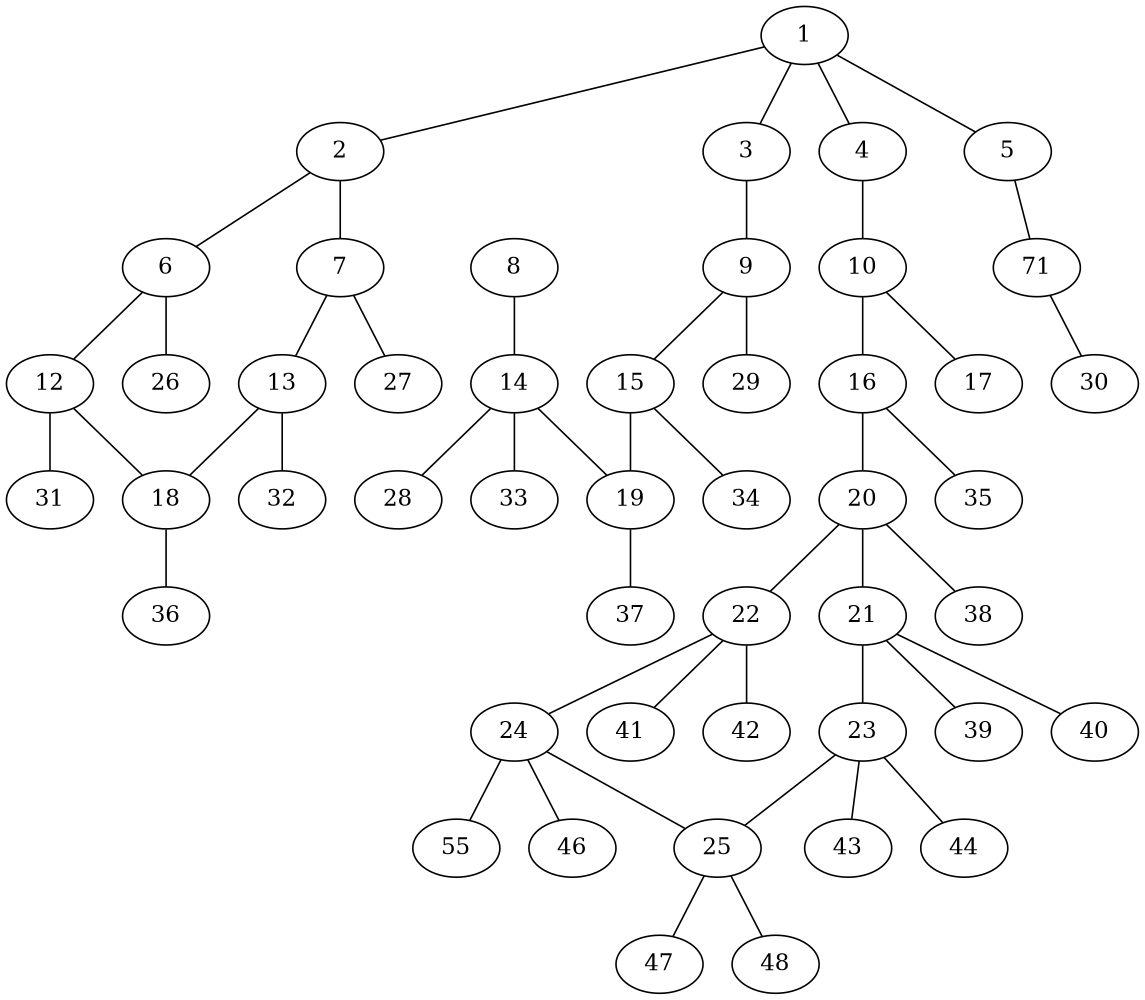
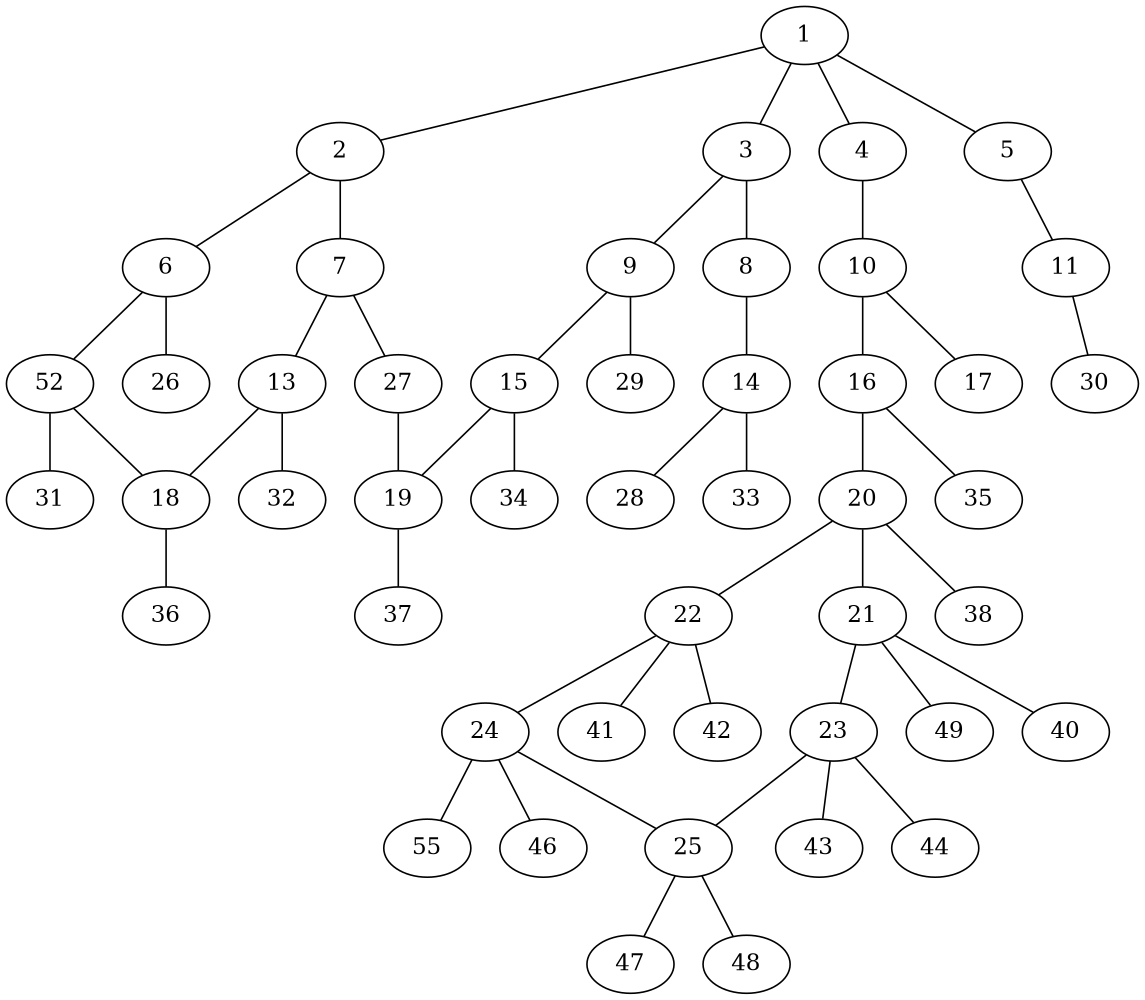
edge "3" -- "8": added
node "71": label "71" -> "11"
node "12": label "12" -> "52"
edge "14" -- "19": now "27" -- "19"
node "39": label "39" -> "49"
